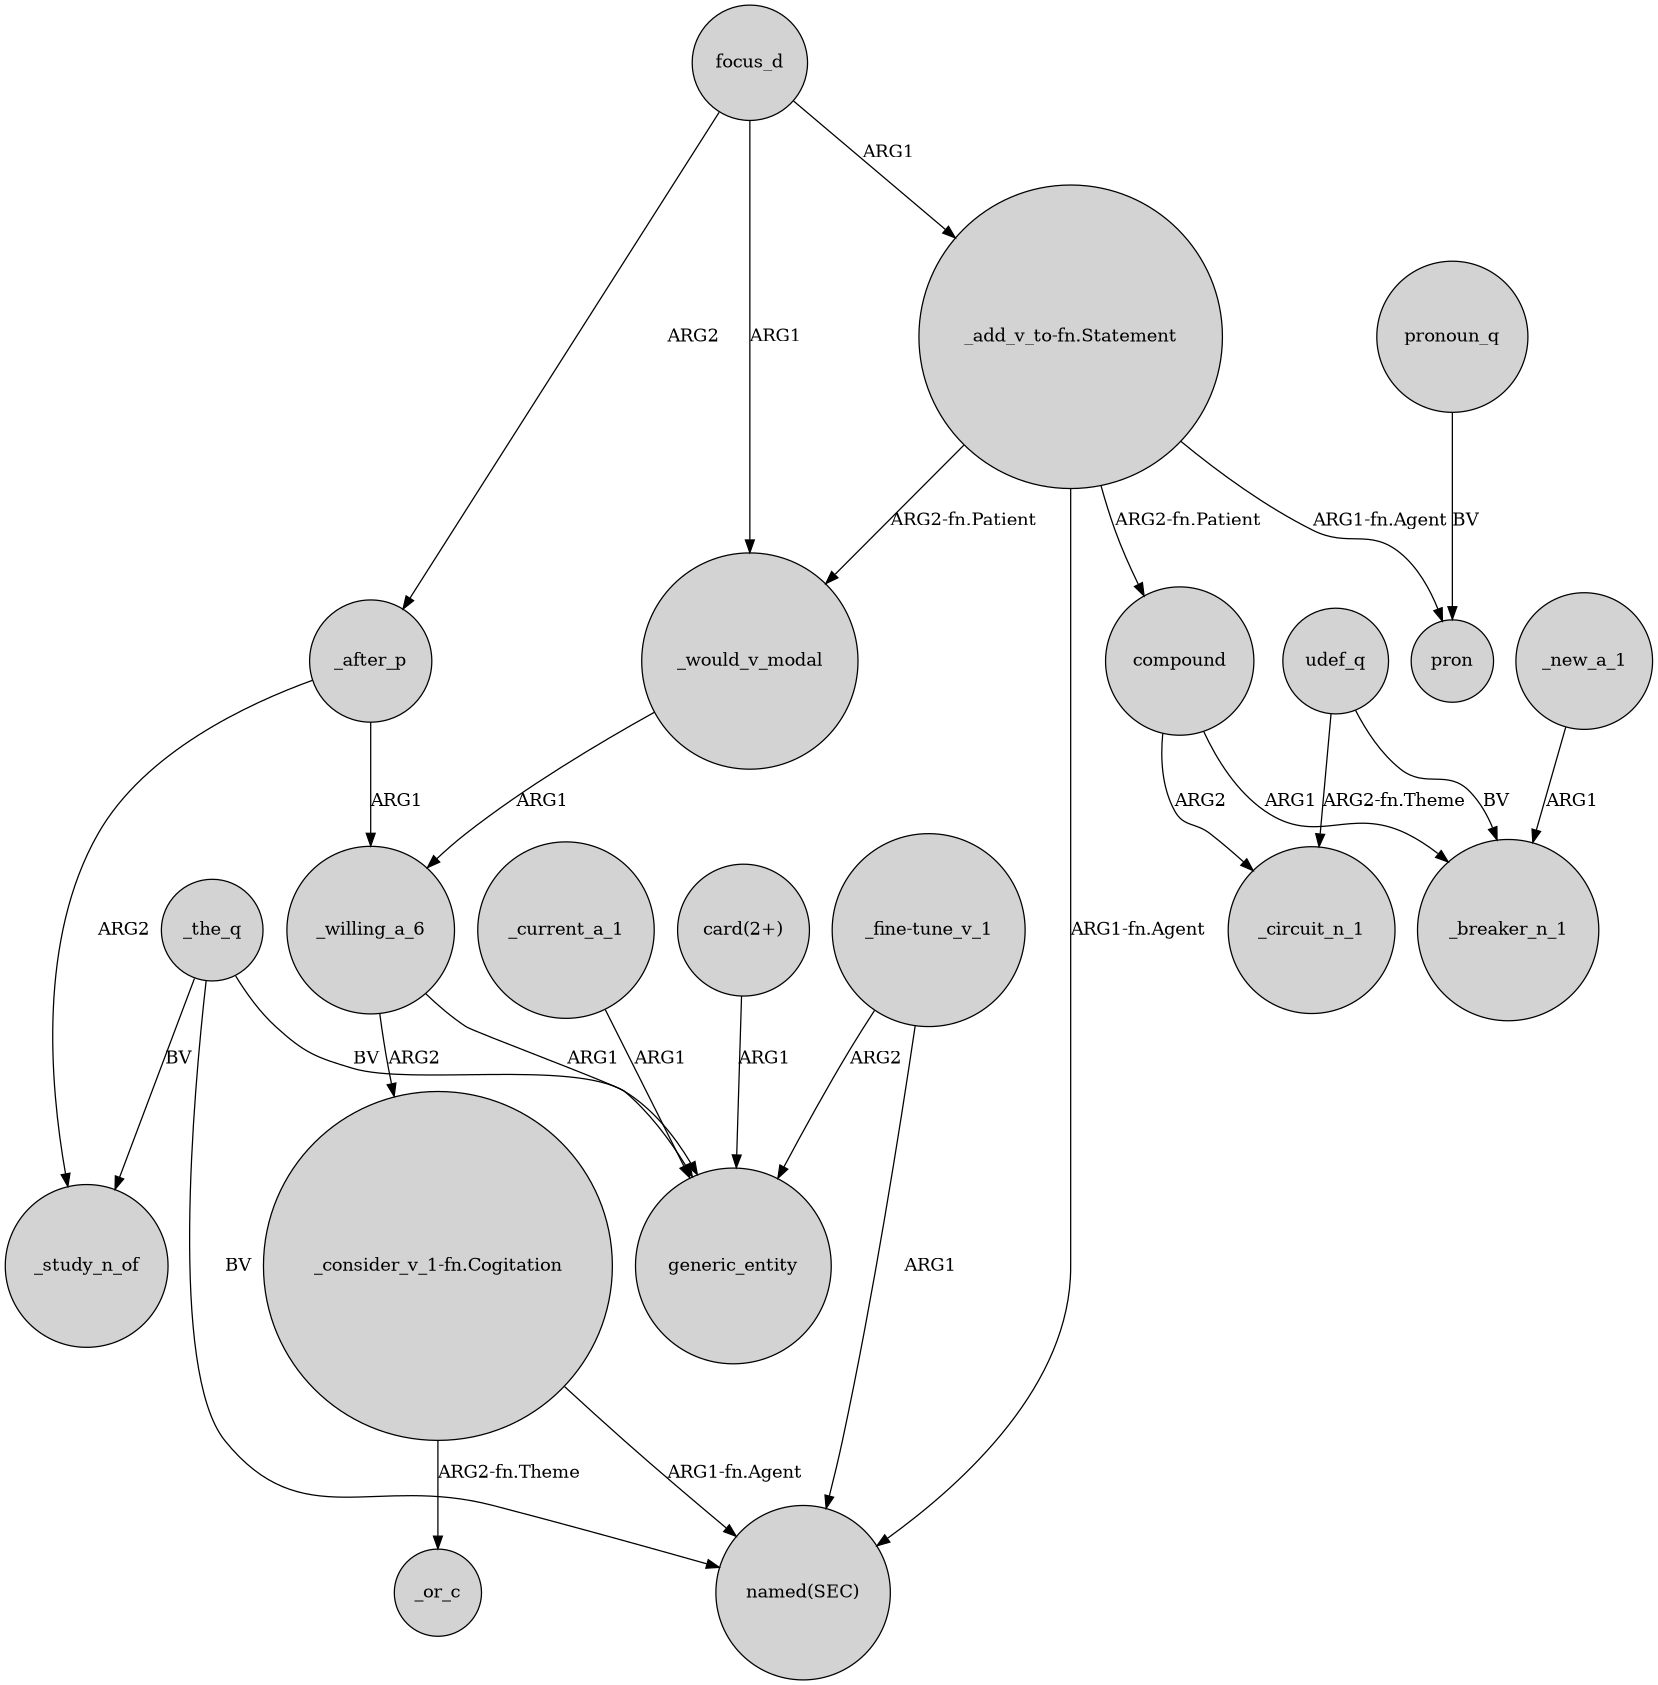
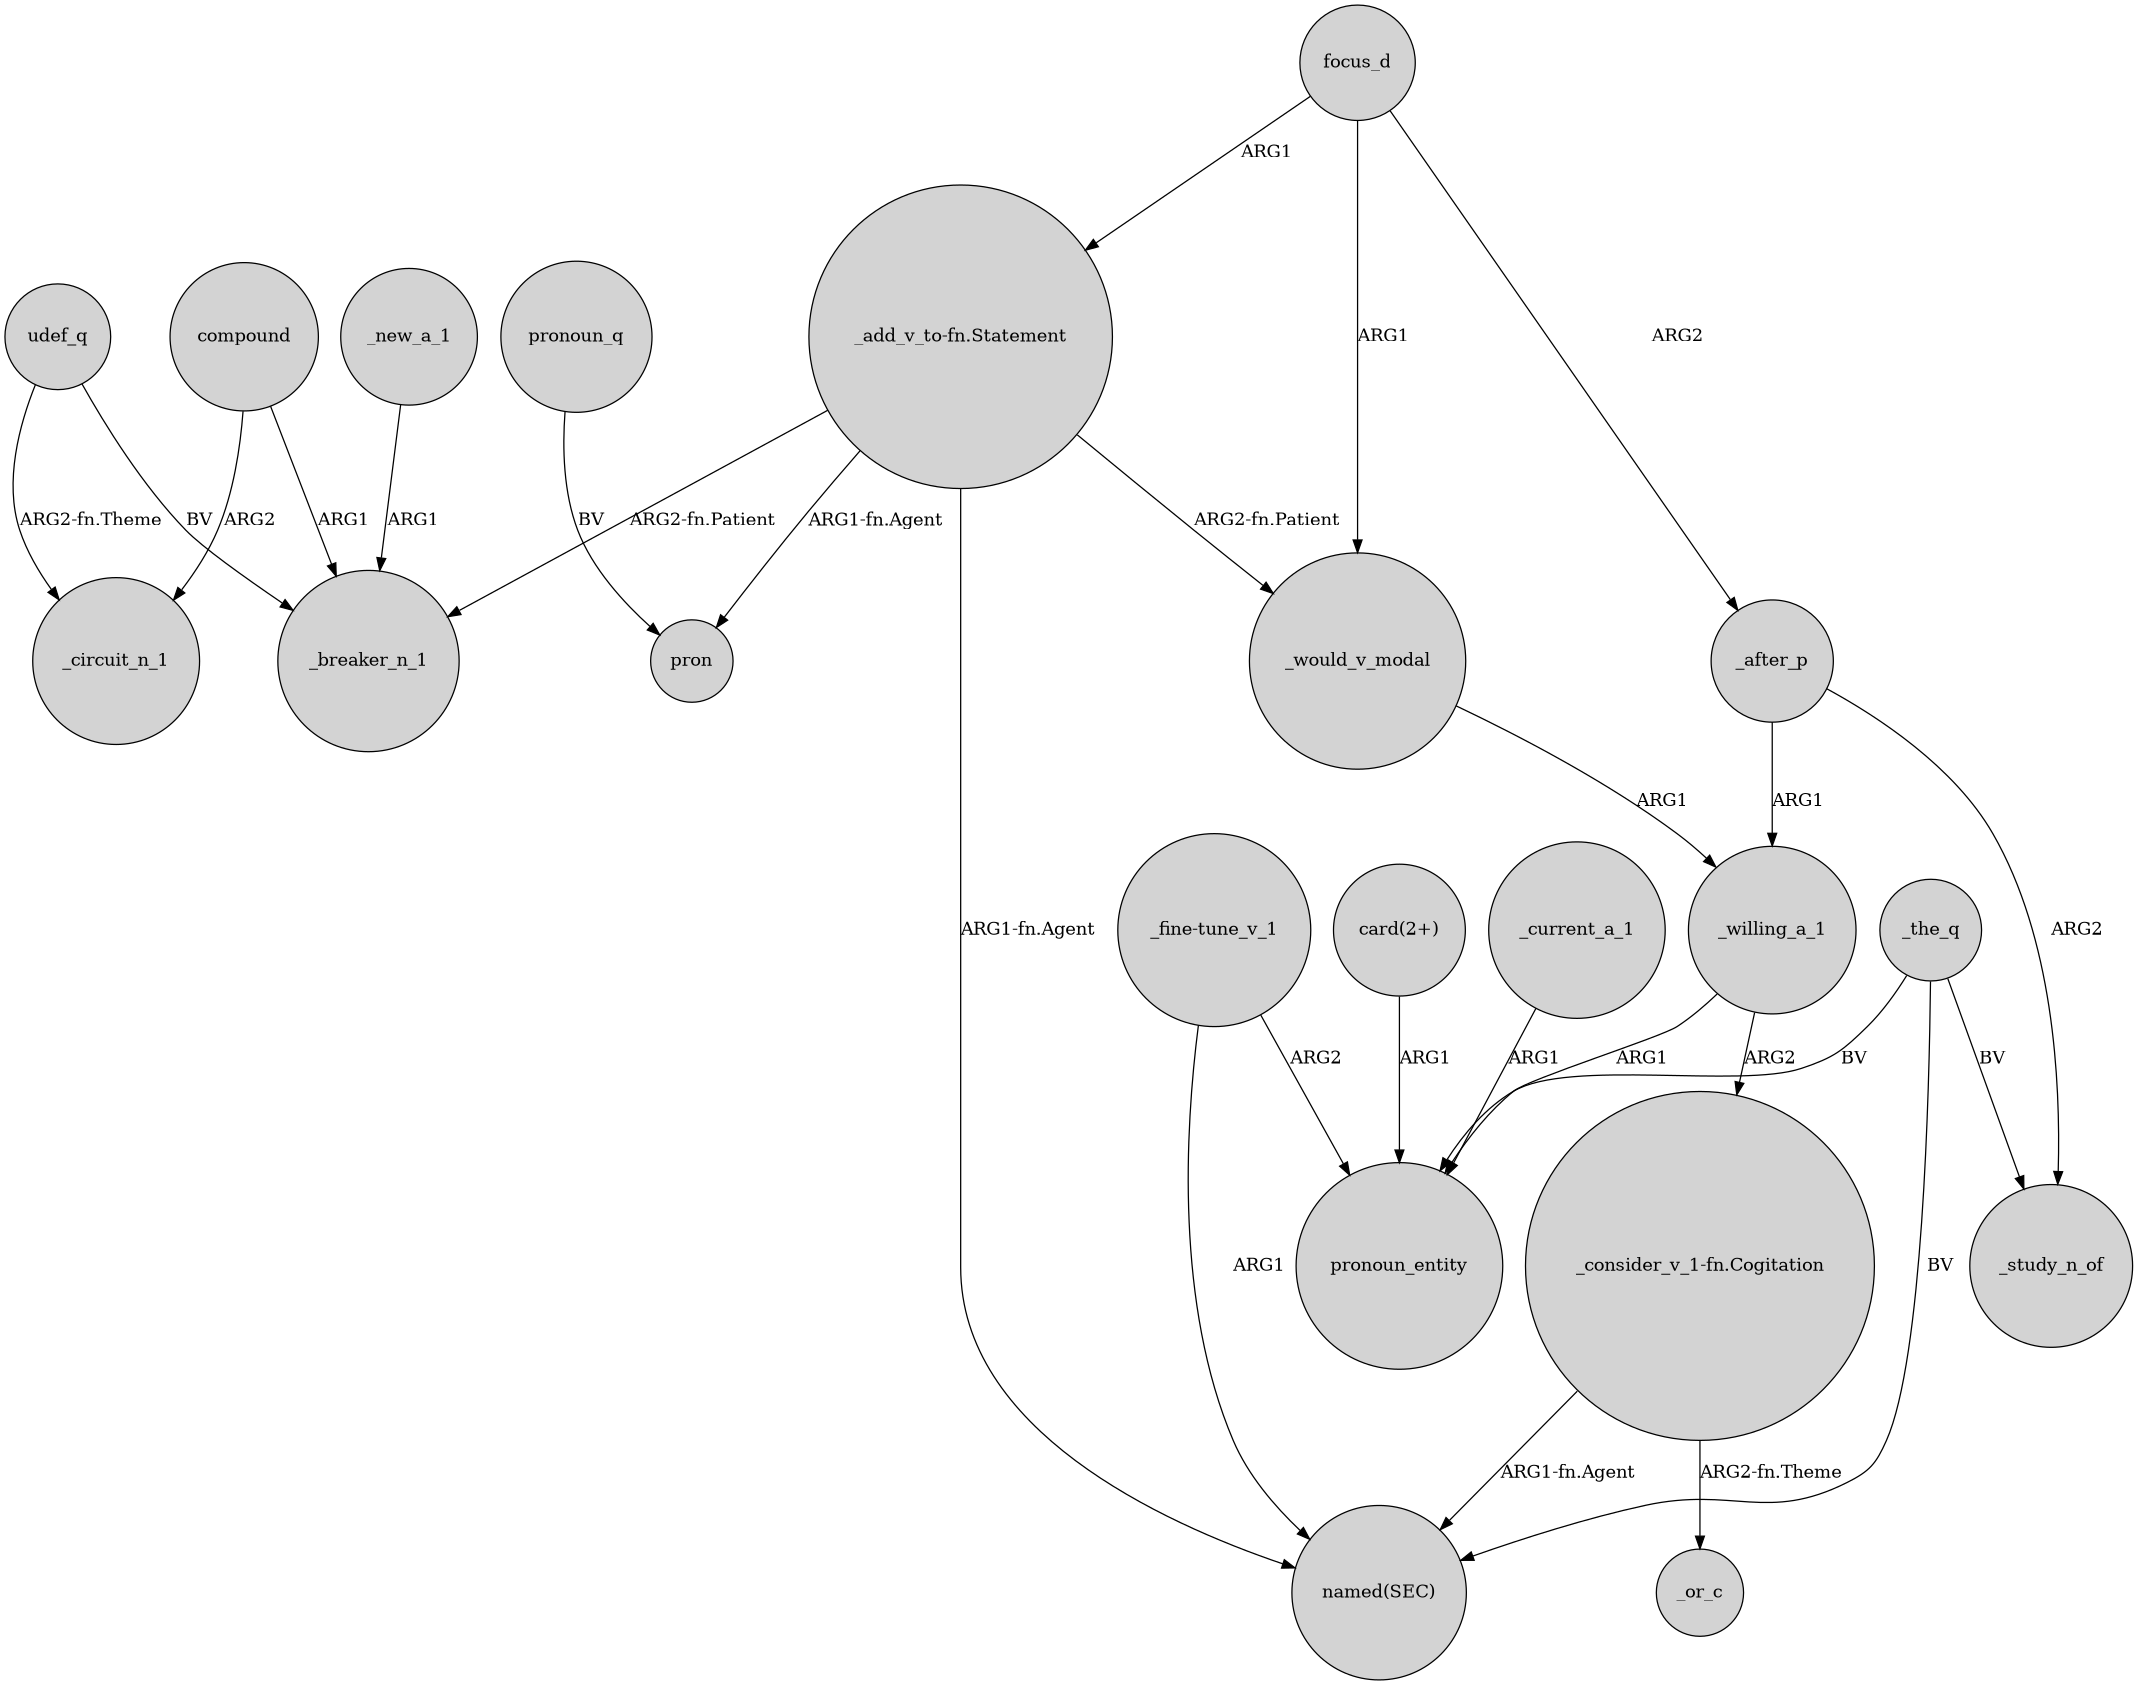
edge "_add_v_to-fn.Statement" -> "compound": now "_add_v_to-fn.Statement" -> "_breaker_n_1"
node "_willing_a_6": label "_willing_a_6" -> "_willing_a_1"
node "generic_entity": label "generic_entity" -> "pronoun_entity"
